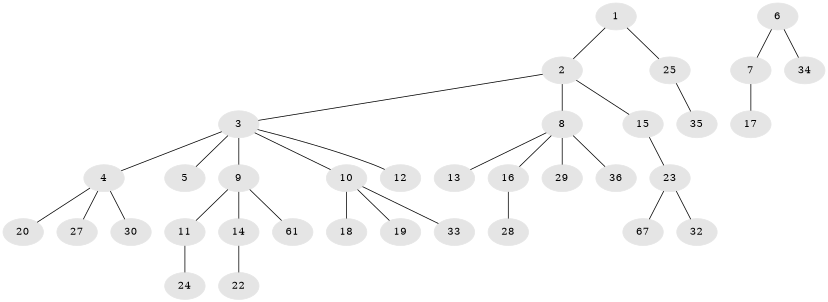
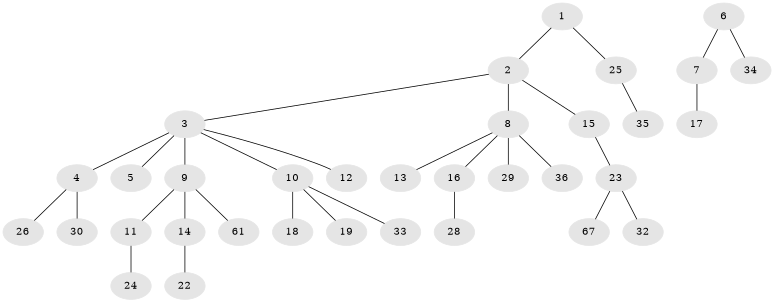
node "20": removed
node "27": label "27" -> "26"
